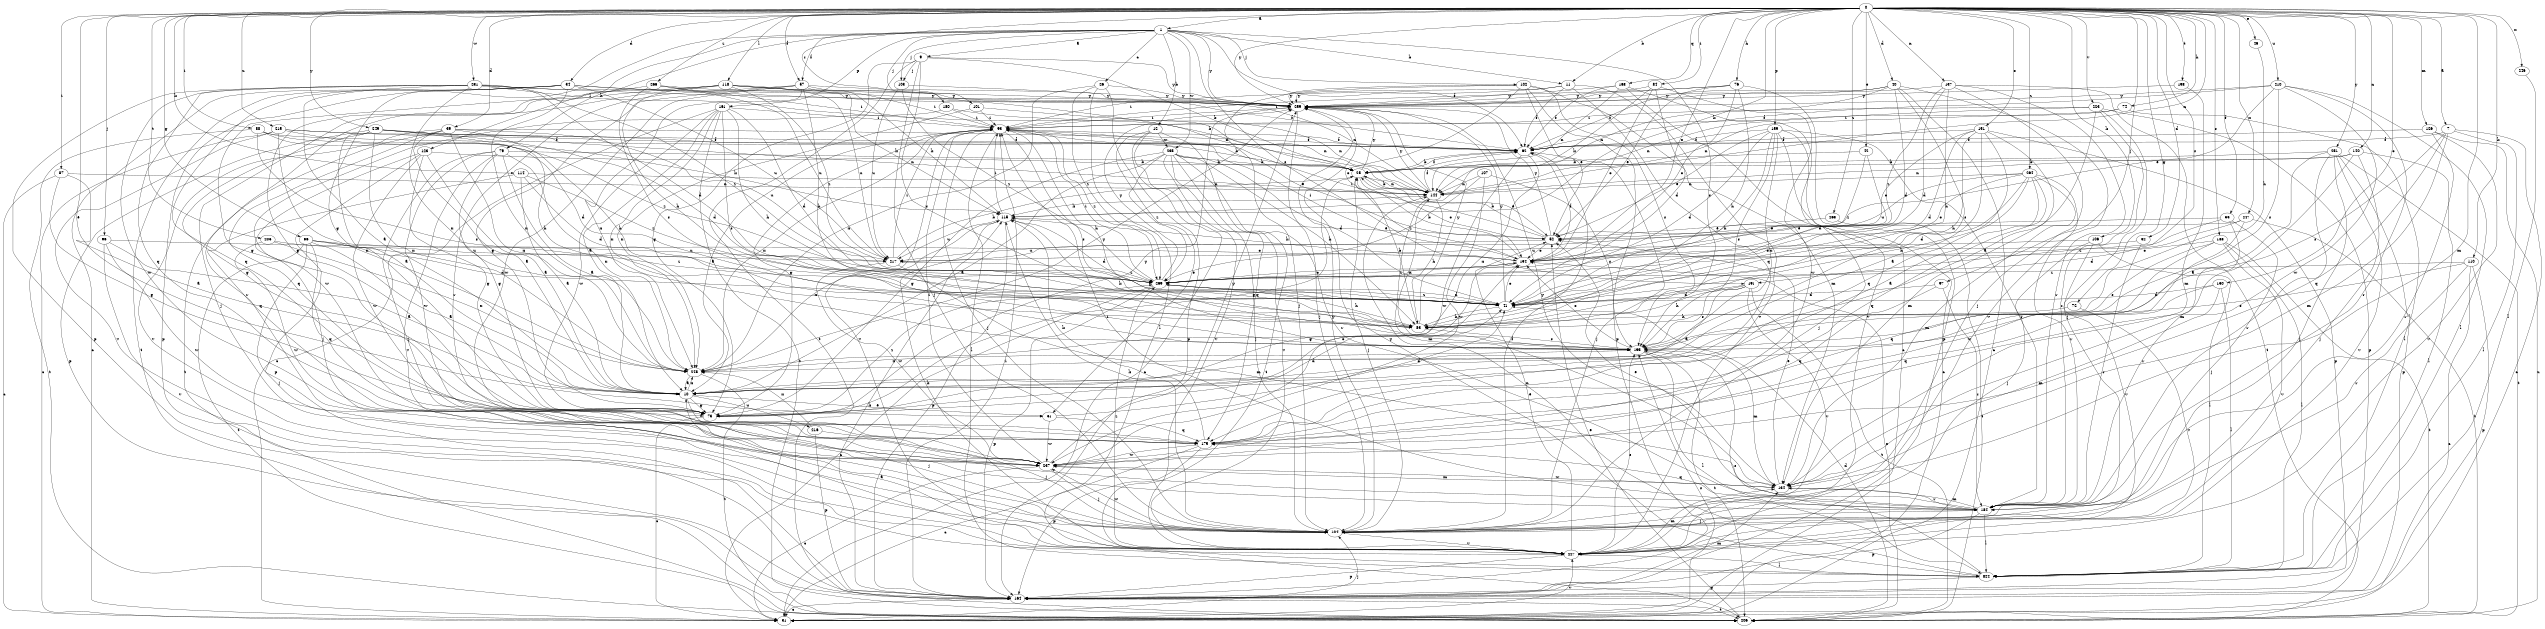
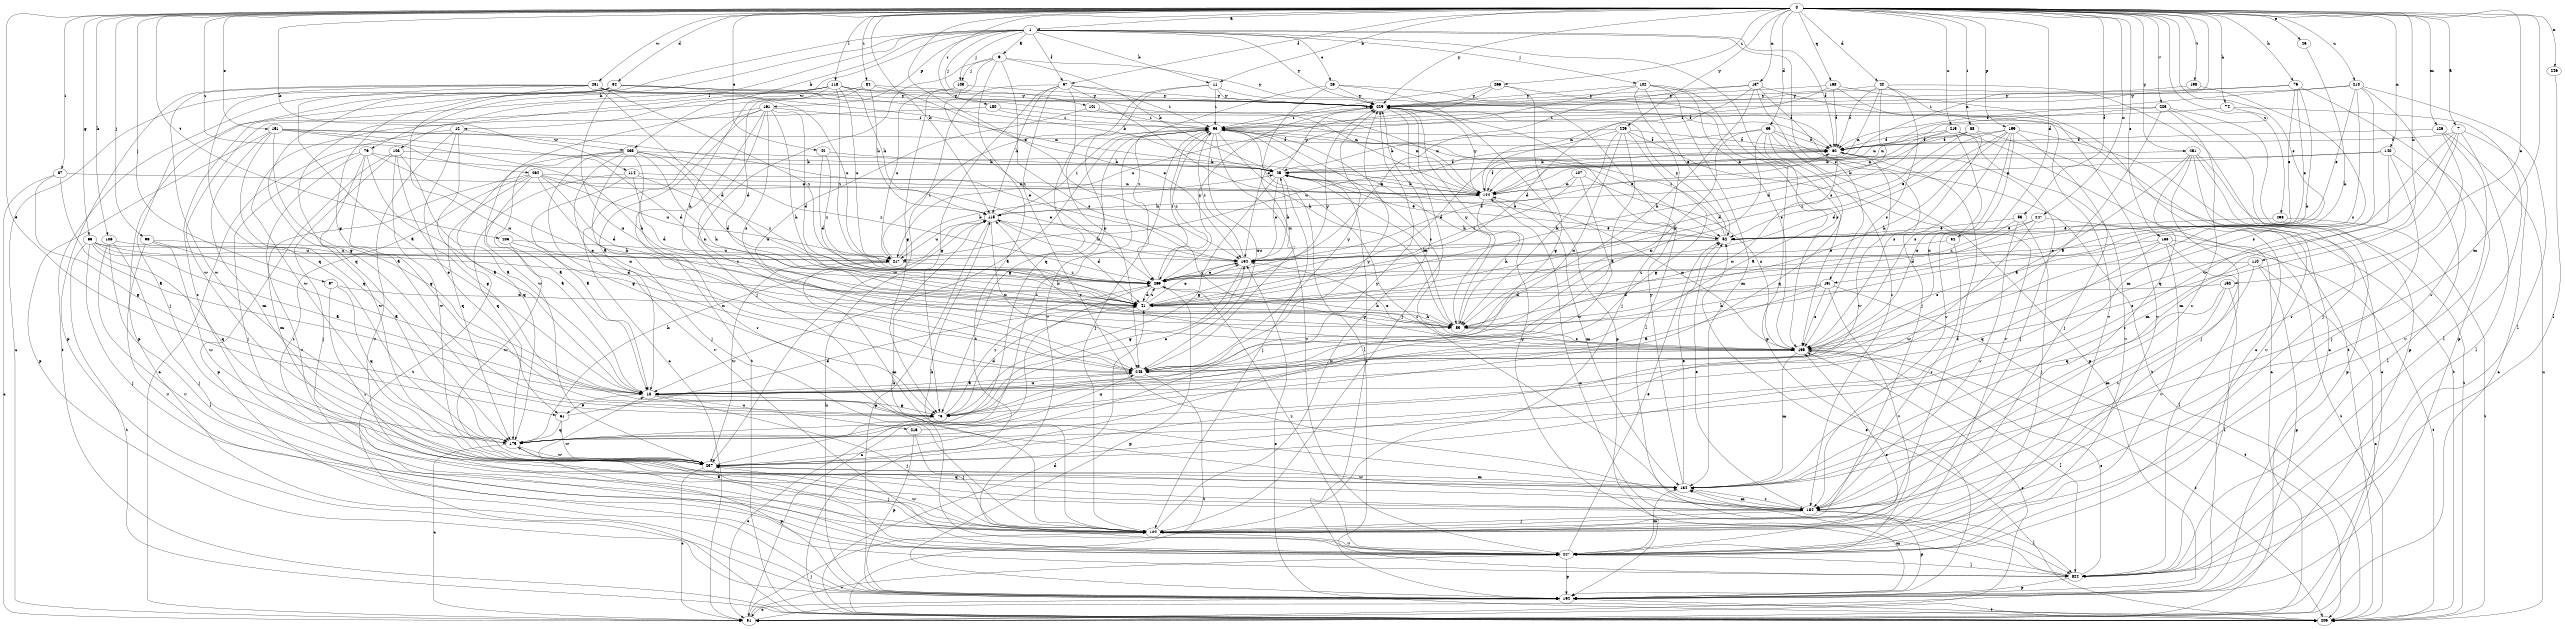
node "259": label "259" -> "229"
node "72": removed
